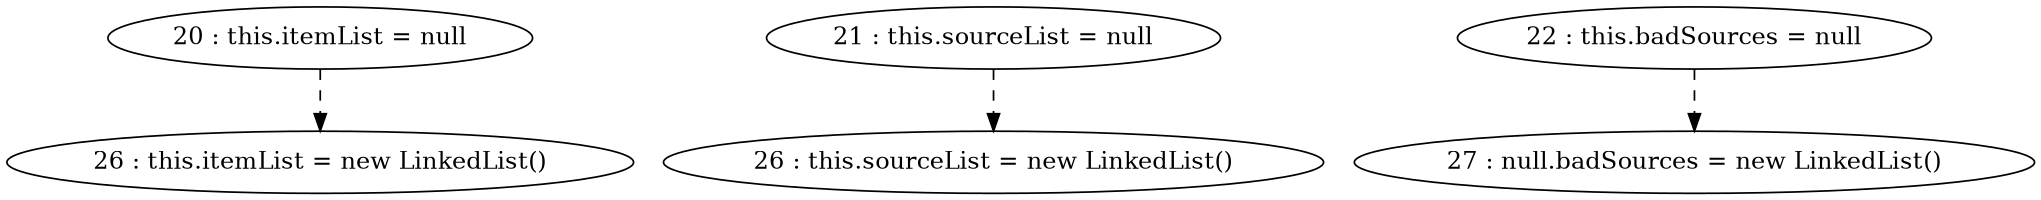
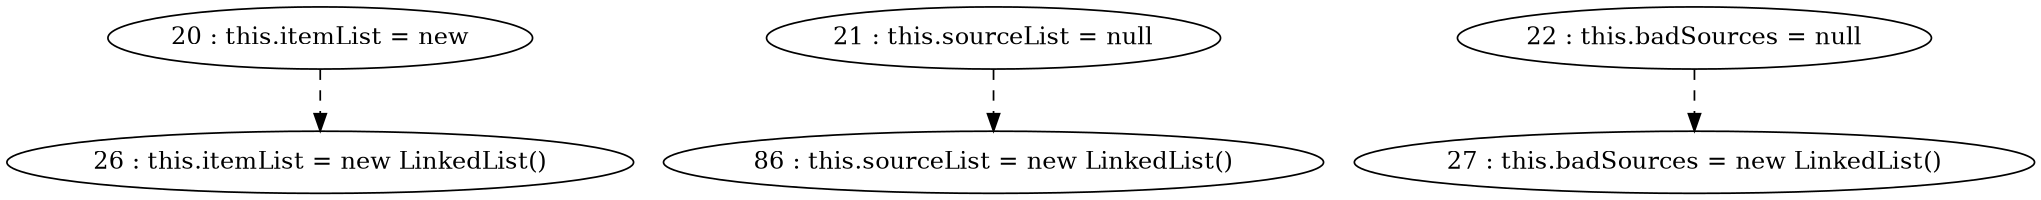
node "20 : this.itemList = null": label "20 : this.itemList = null" -> "20 : this.itemList = new"
node "26 : this.sourceList = new LinkedList()": label "26 : this.sourceList = new LinkedList()" -> "86 : this.sourceList = new LinkedList()"
node "27 : null.badSources = new LinkedList()": label "27 : null.badSources = new LinkedList()" -> "27 : this.badSources = new LinkedList()"
